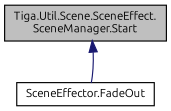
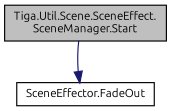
edge "SceneEffector.FadeOut" -> "Tiga.Util.Scene.SceneEffect. SceneManager.Start": reversed
